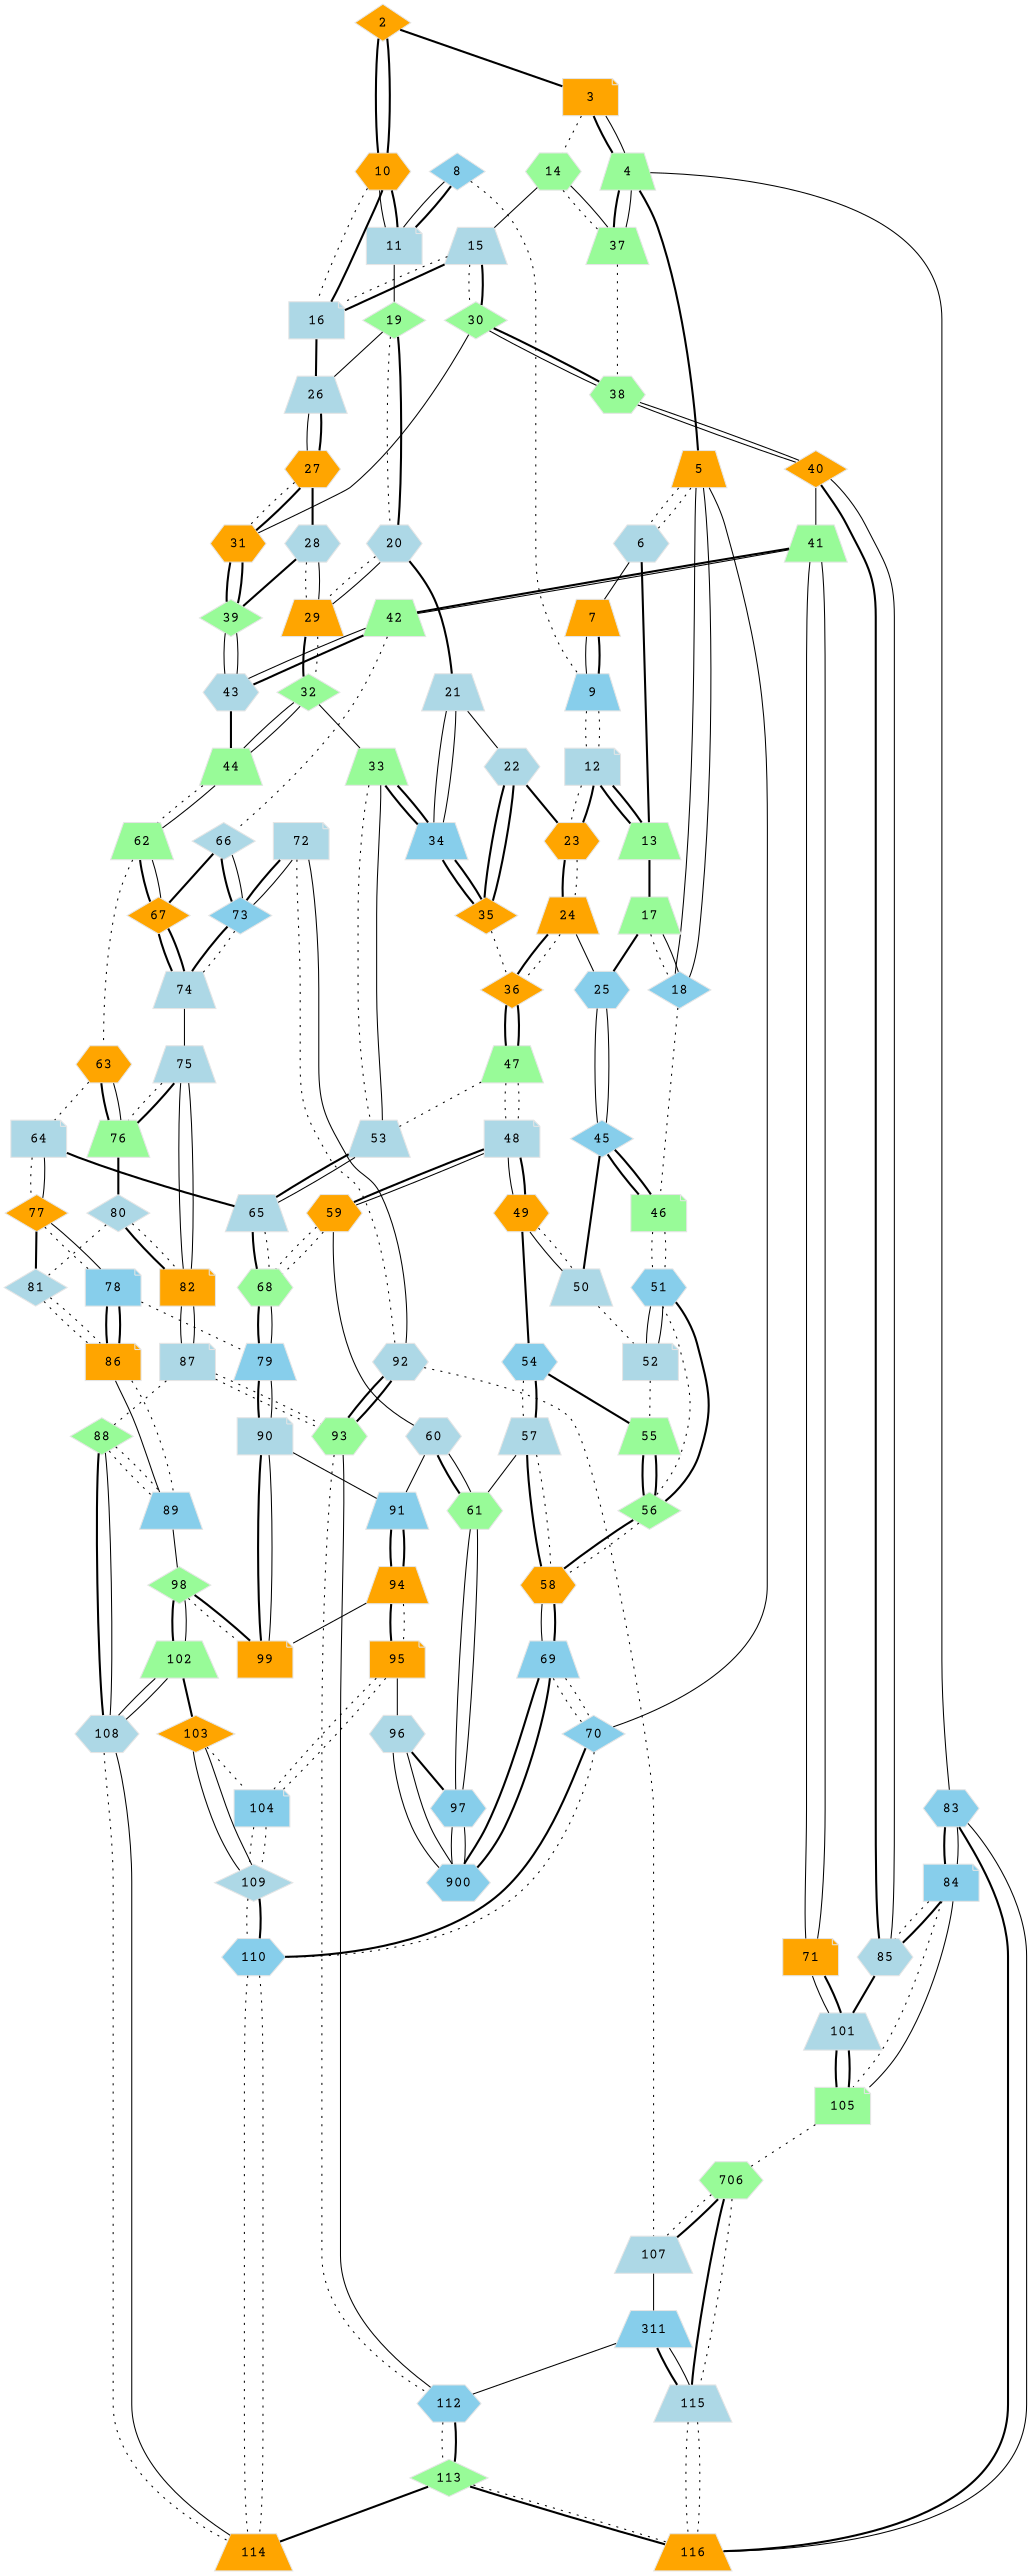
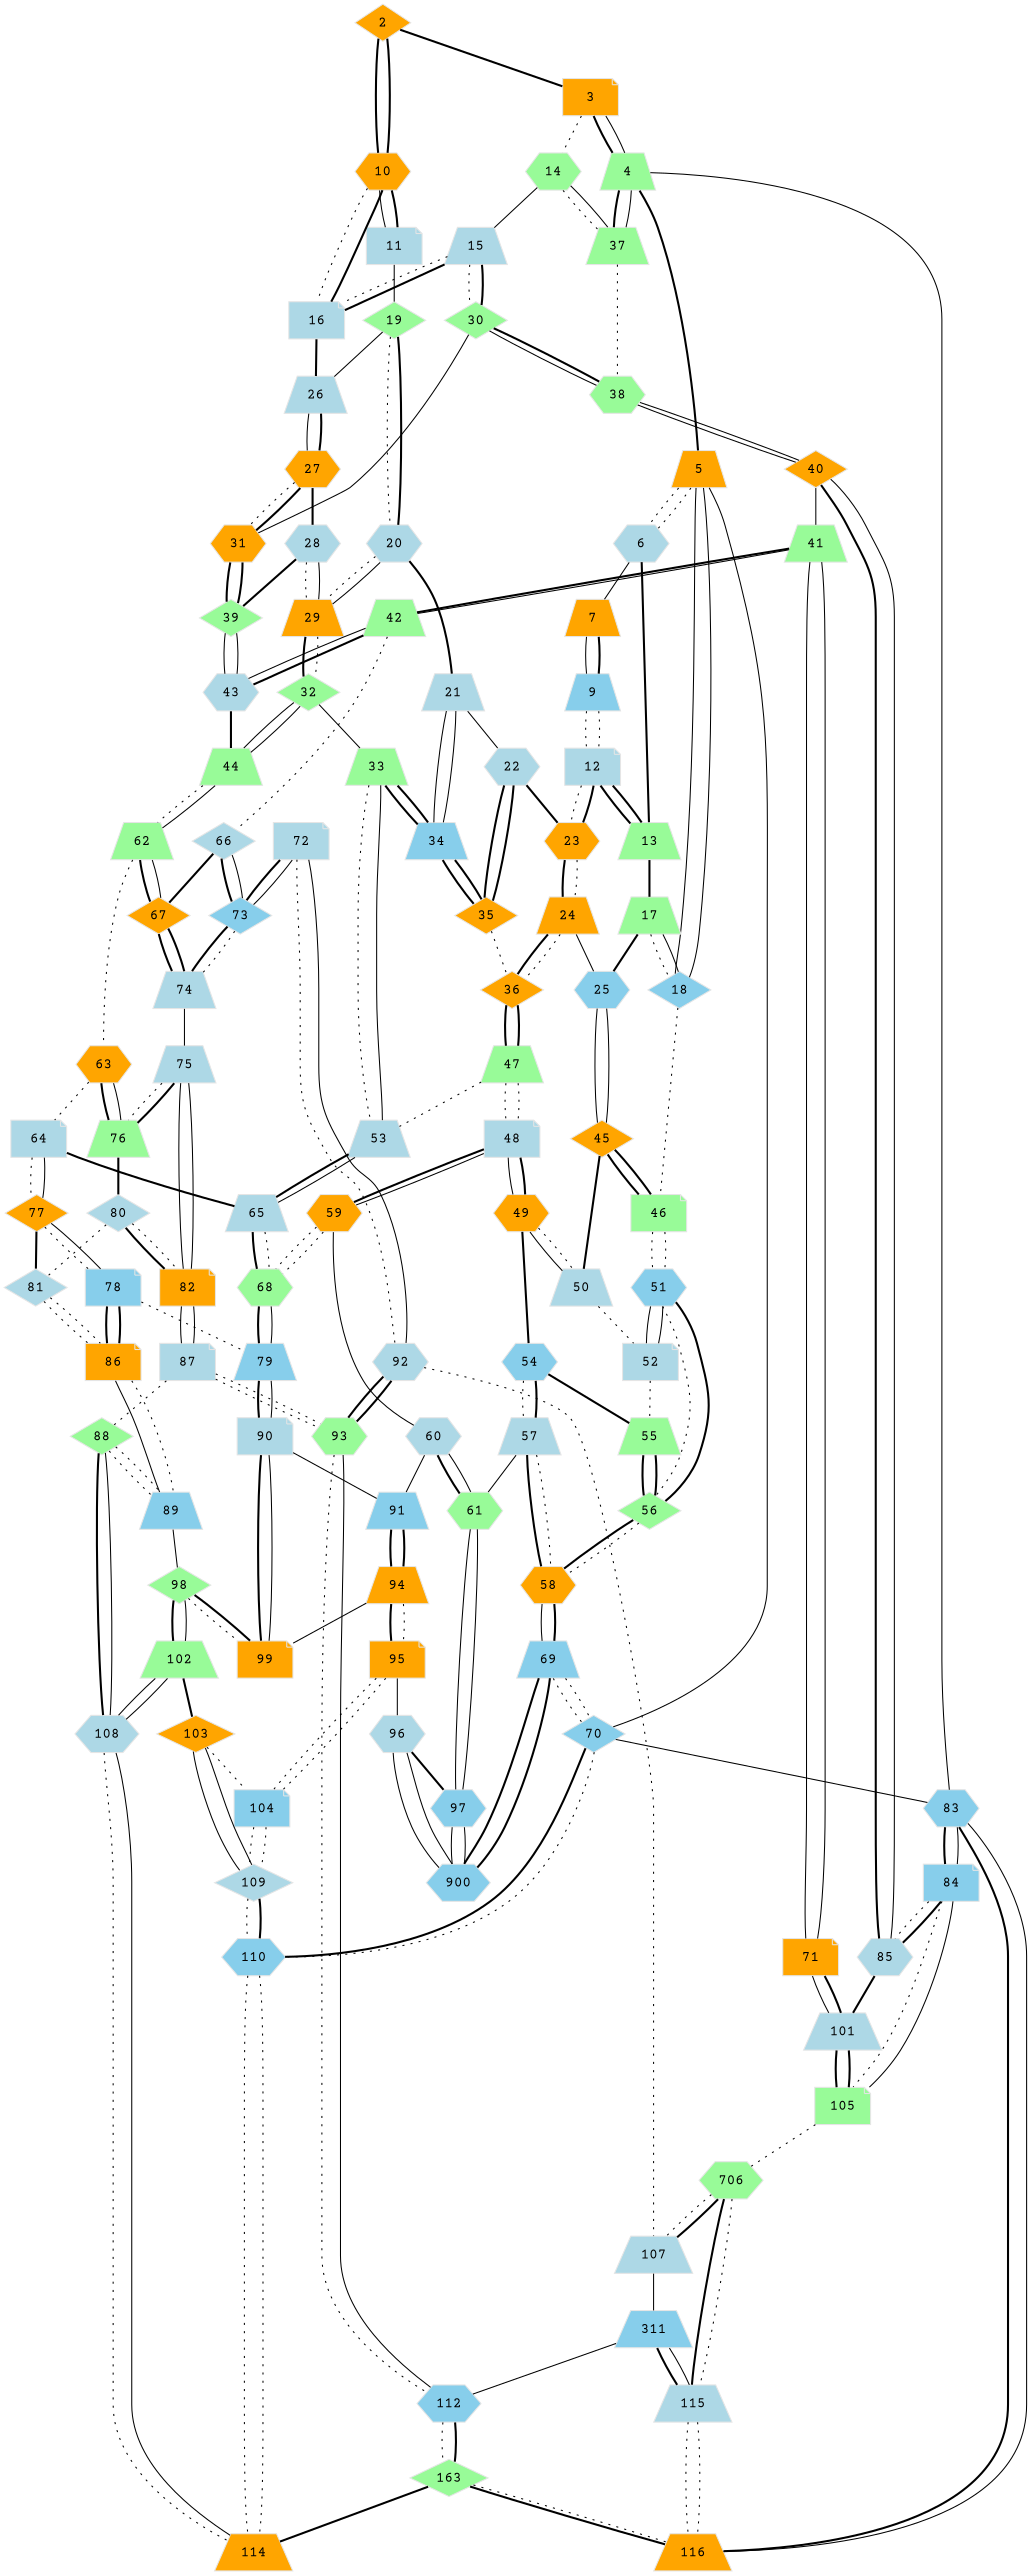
node "8": removed
node "45": fillcolor skyblue -> orange
edge "70" -- "83": added
node "113": label "113" -> "163"
